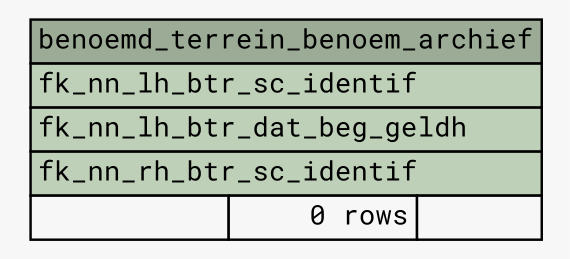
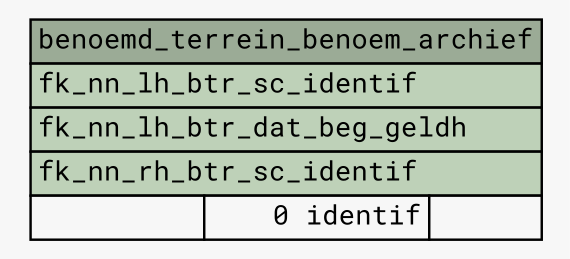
node "benoemd_terrein_benoem_archief": text "0 rows" -> "0 identif"
